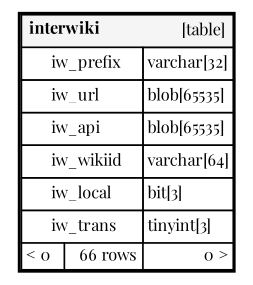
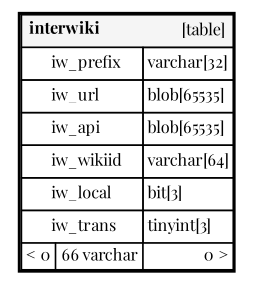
node "interwiki": text "66 rows" -> "66 varchar"
